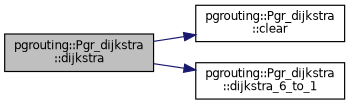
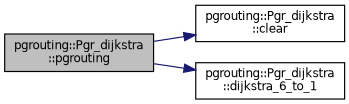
node "pgrouting::Pgr_dijkstra ::dijkstra": label "pgrouting::Pgr_dijkstra ::dijkstra" -> "pgrouting::Pgr_dijkstra ::pgrouting"
